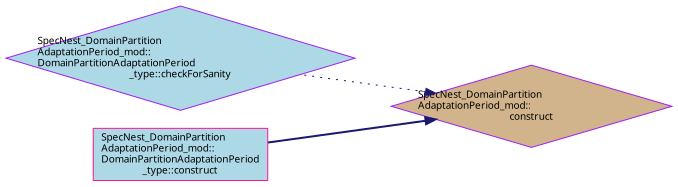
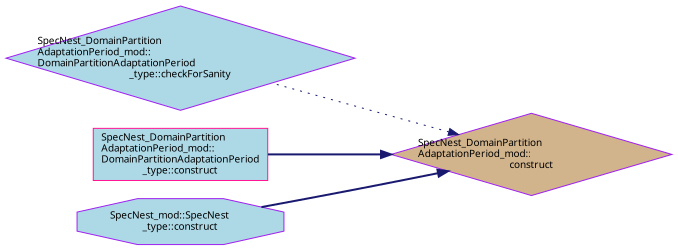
node "SpecNest_mod::SpecNest _type::construct": added
